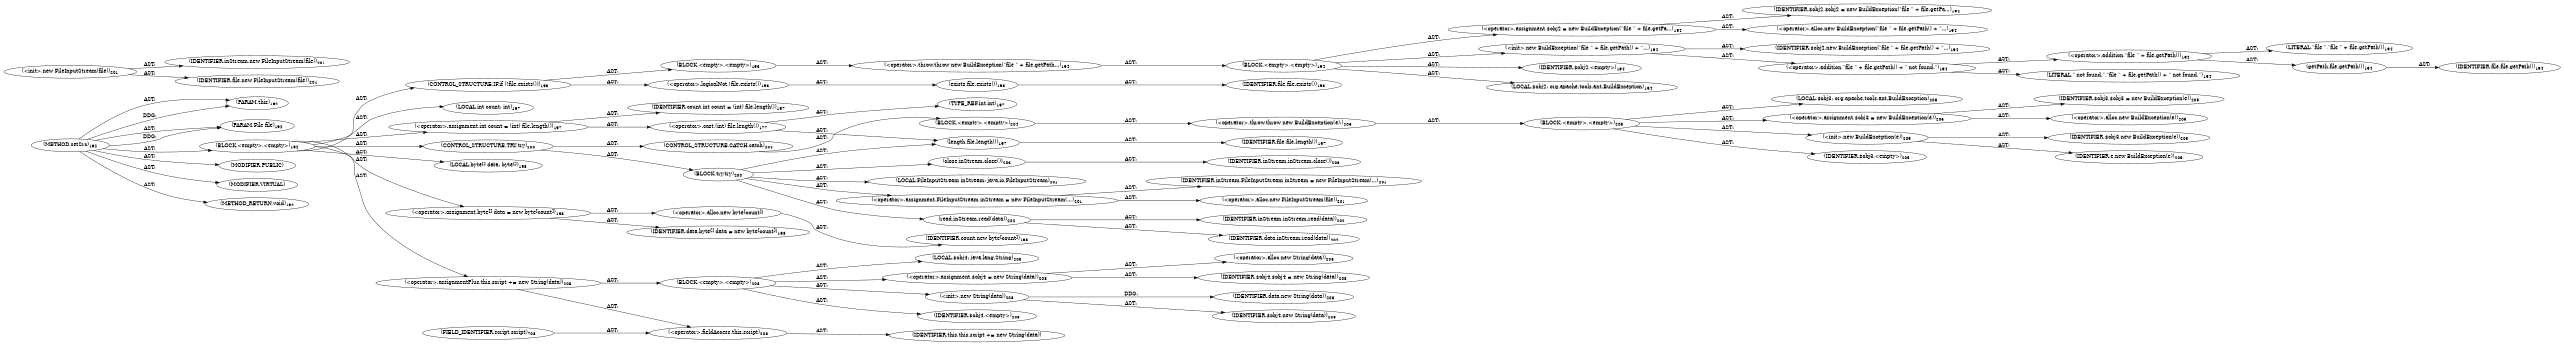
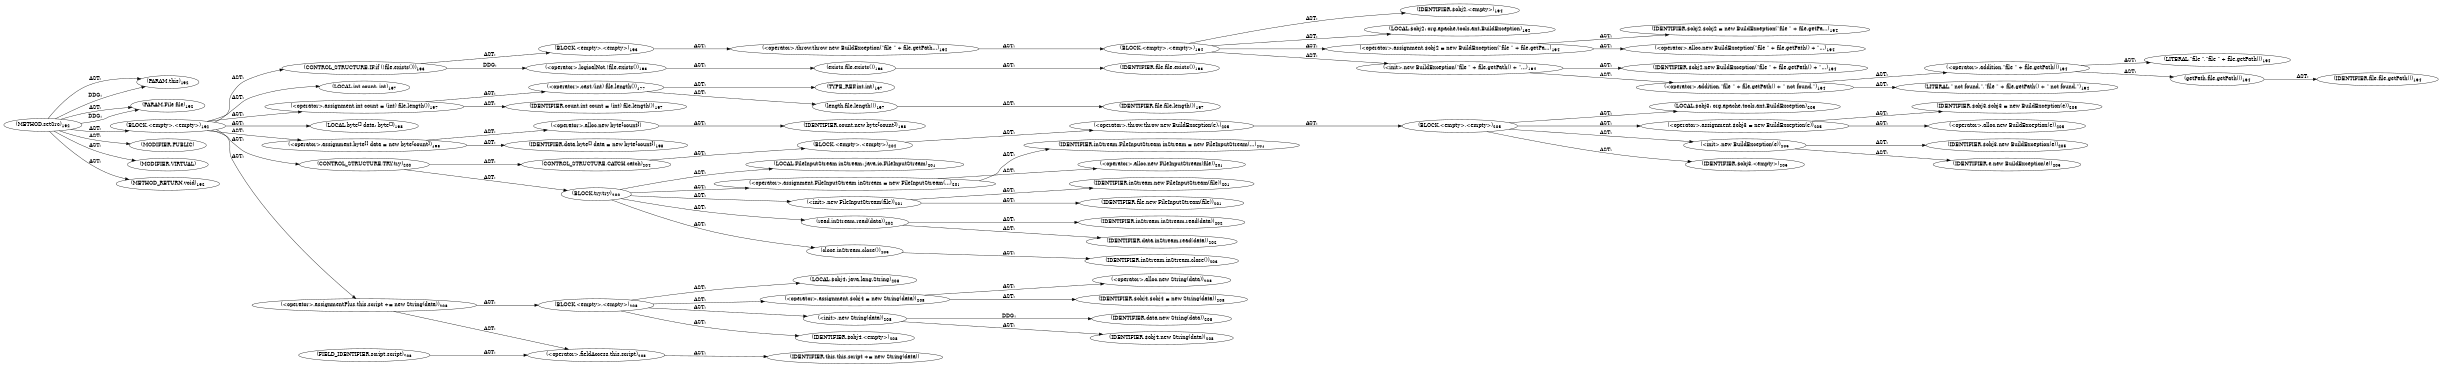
edge "(CONTROL_STRUCTURE,IF,if (!file.exists()))" -> "(<operator>.logicalNot,!file.exists())": label "AST: " -> "DDG: "
edge "(BLOCK,try,try)" -> "(length,file.length())": now "(BLOCK,try,try)" -> "(<init>,new FileInputStream(file))"
